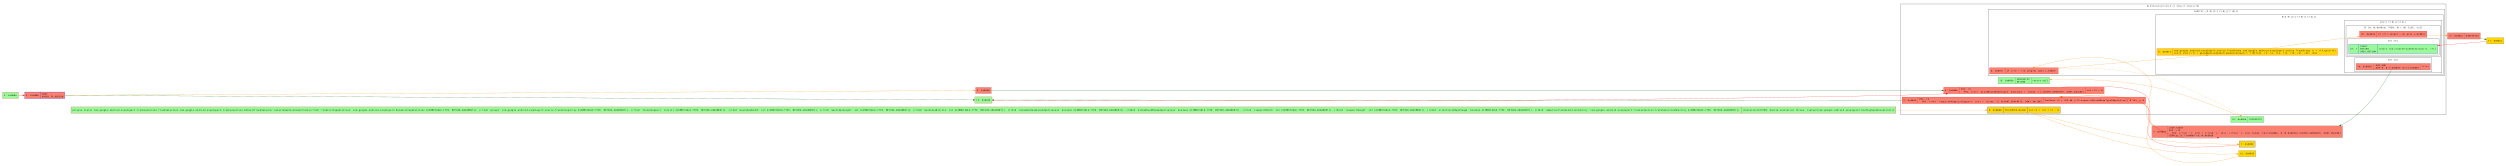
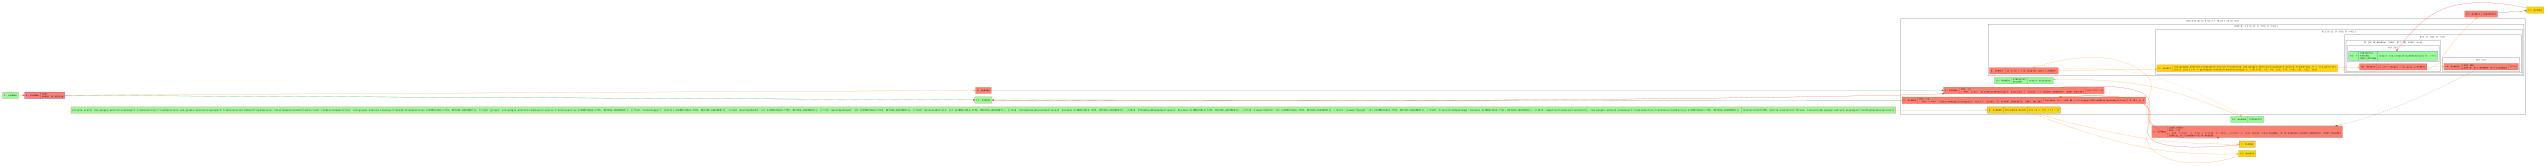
node "18: ?": text "START" -> "SYNTHETIC"
edge "10: 0x002a" -> "14: 0x0038": added
node "15: 0x003b": text "return null" -> "return exoplayer"
edge "14: 0x0038" -> "7: 0x000f": style solid -> dashed
